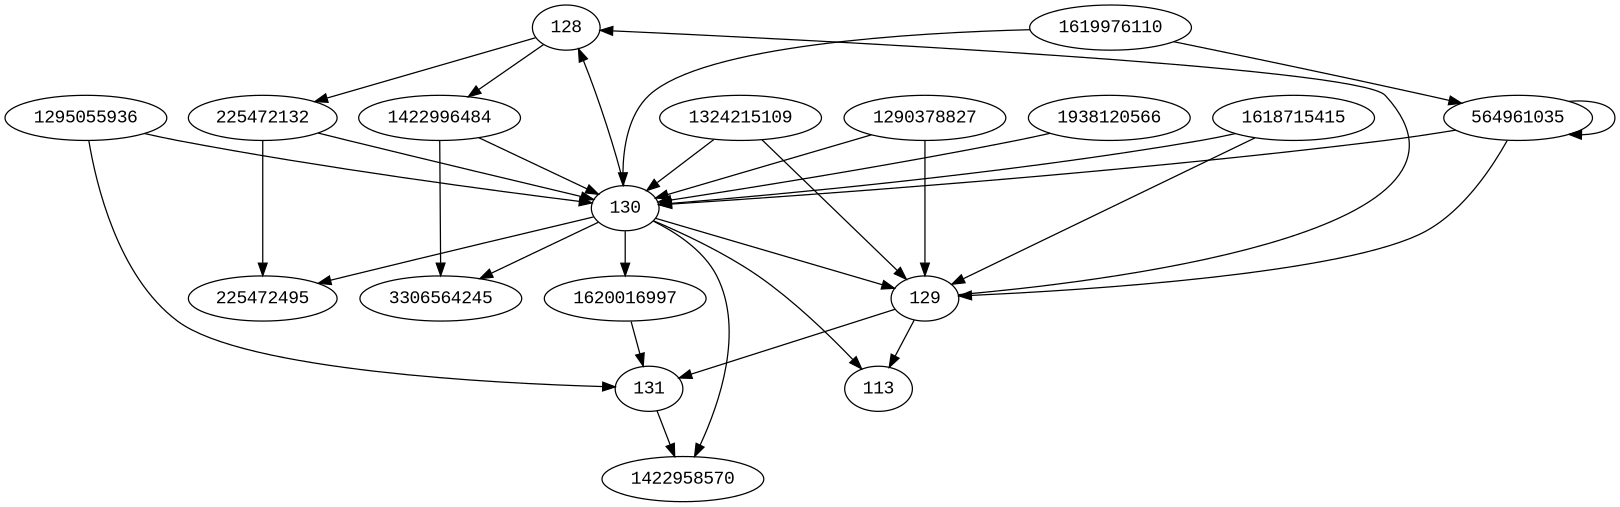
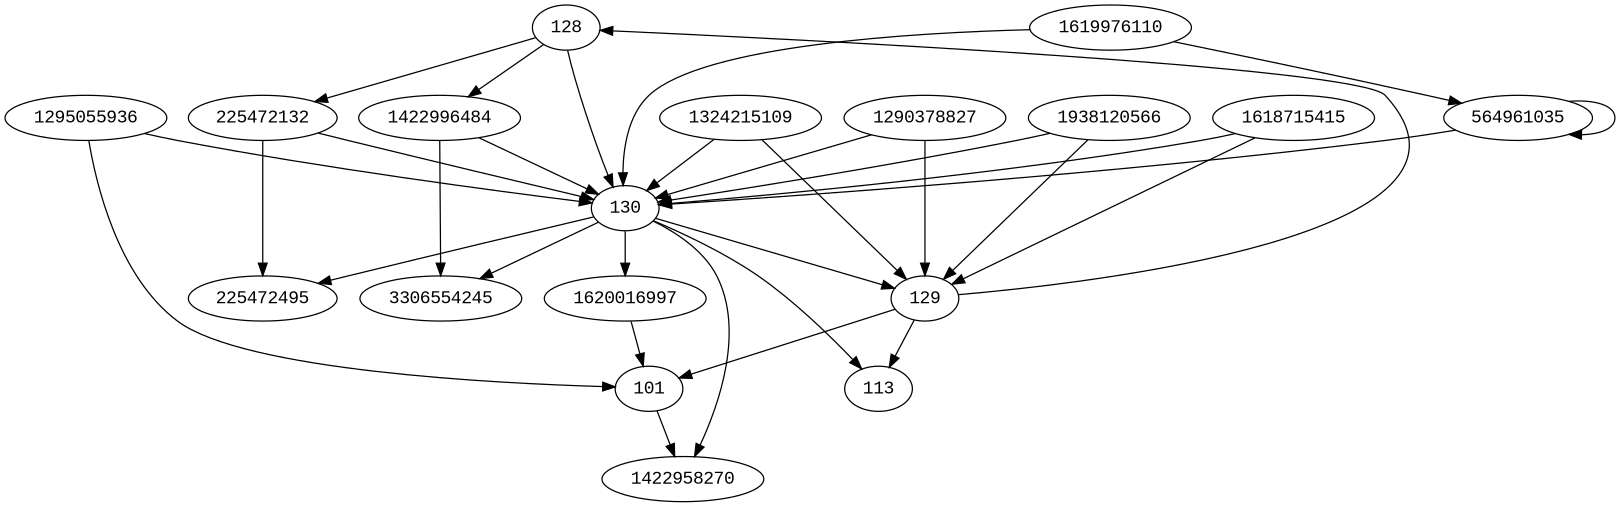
edge "130" -> "128": reversed
edge "564961035" -> "129": now "1938120566" -> "129"
node "3306564245": label "3306564245" -> "3306554245"
node "131": label "131" -> "101"
node "1422958570": label "1422958570" -> "1422958270"
